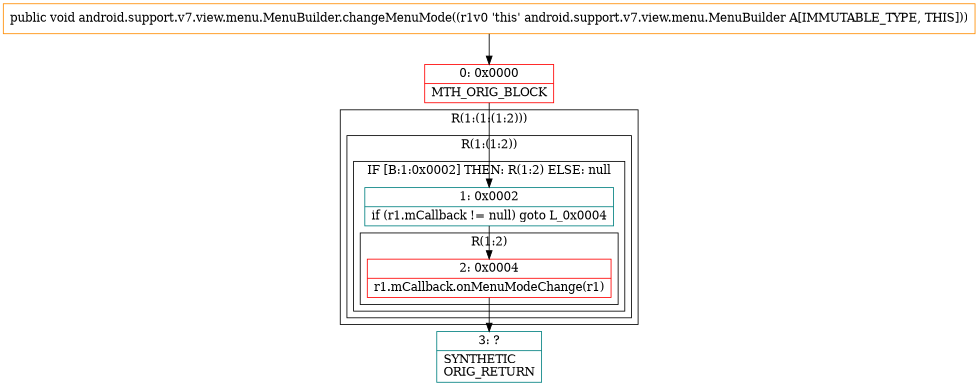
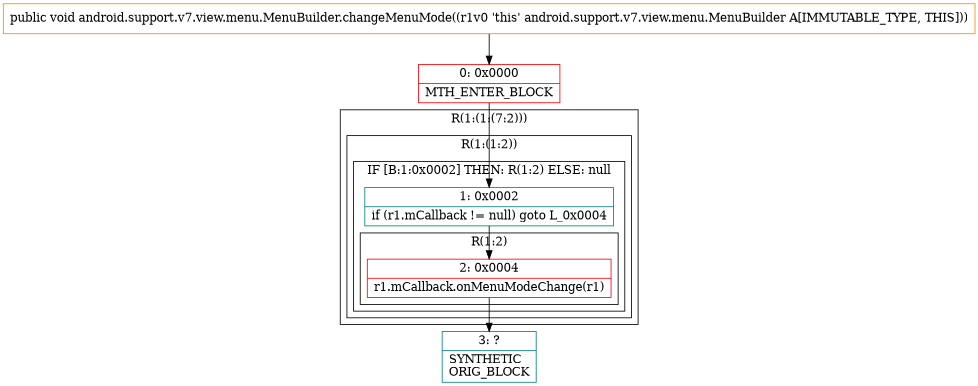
node "0: 0x0000": text "MTH_ORIG_BLOCK" -> "MTH_ENTER_BLOCK"
cluster "R(1:(1:(1:2)))": label "R(1:(1:(1:2)))" -> "R(1:(1:(7:2)))"
node "3: ?": text "ORIG_RETURN" -> "ORIG_BLOCK"
